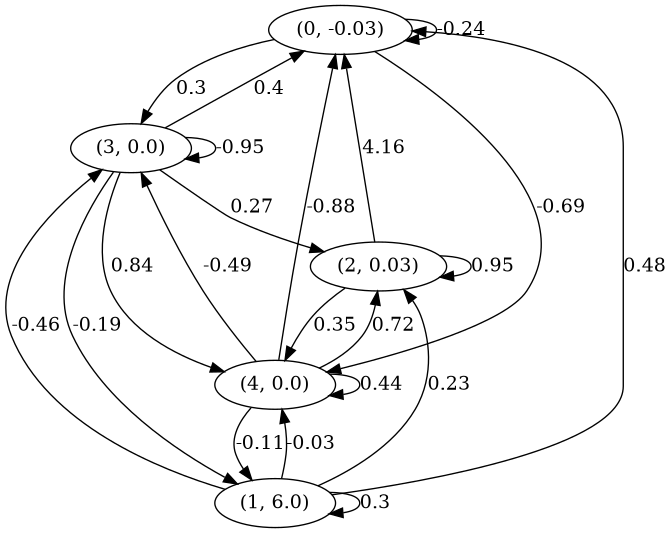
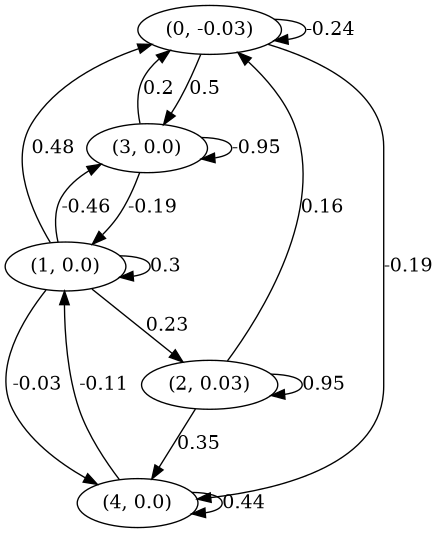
edge "(0, -0.03)" -> "(3, 0.0)": label "0.3" -> "0.5"
edge "(3, 0.0)" -> "(0, -0.03)": label "0.4" -> "0.2"
edge "(2, 0.03)" -> "(0, -0.03)": label "4.16" -> "0.16"
edge "(0, -0.03)" -> "(4, 0.0)": label "-0.69" -> "-0.19"
edge "(4, 0.0)" -> "(0, -0.03)": removed, label "-0.88"
edge "(3, 0.0)" -> "(2, 0.03)": removed, label "0.27"
edge "(4, 0.0)" -> "(3, 0.0)": removed, label "-0.49"
edge "(3, 0.0)" -> "(4, 0.0)": removed, label "0.84"
edge "(4, 0.0)" -> "(2, 0.03)": removed, label "0.72"
node "(1, 6.0)": label "(1, 6.0)" -> "(1, 0.0)"
